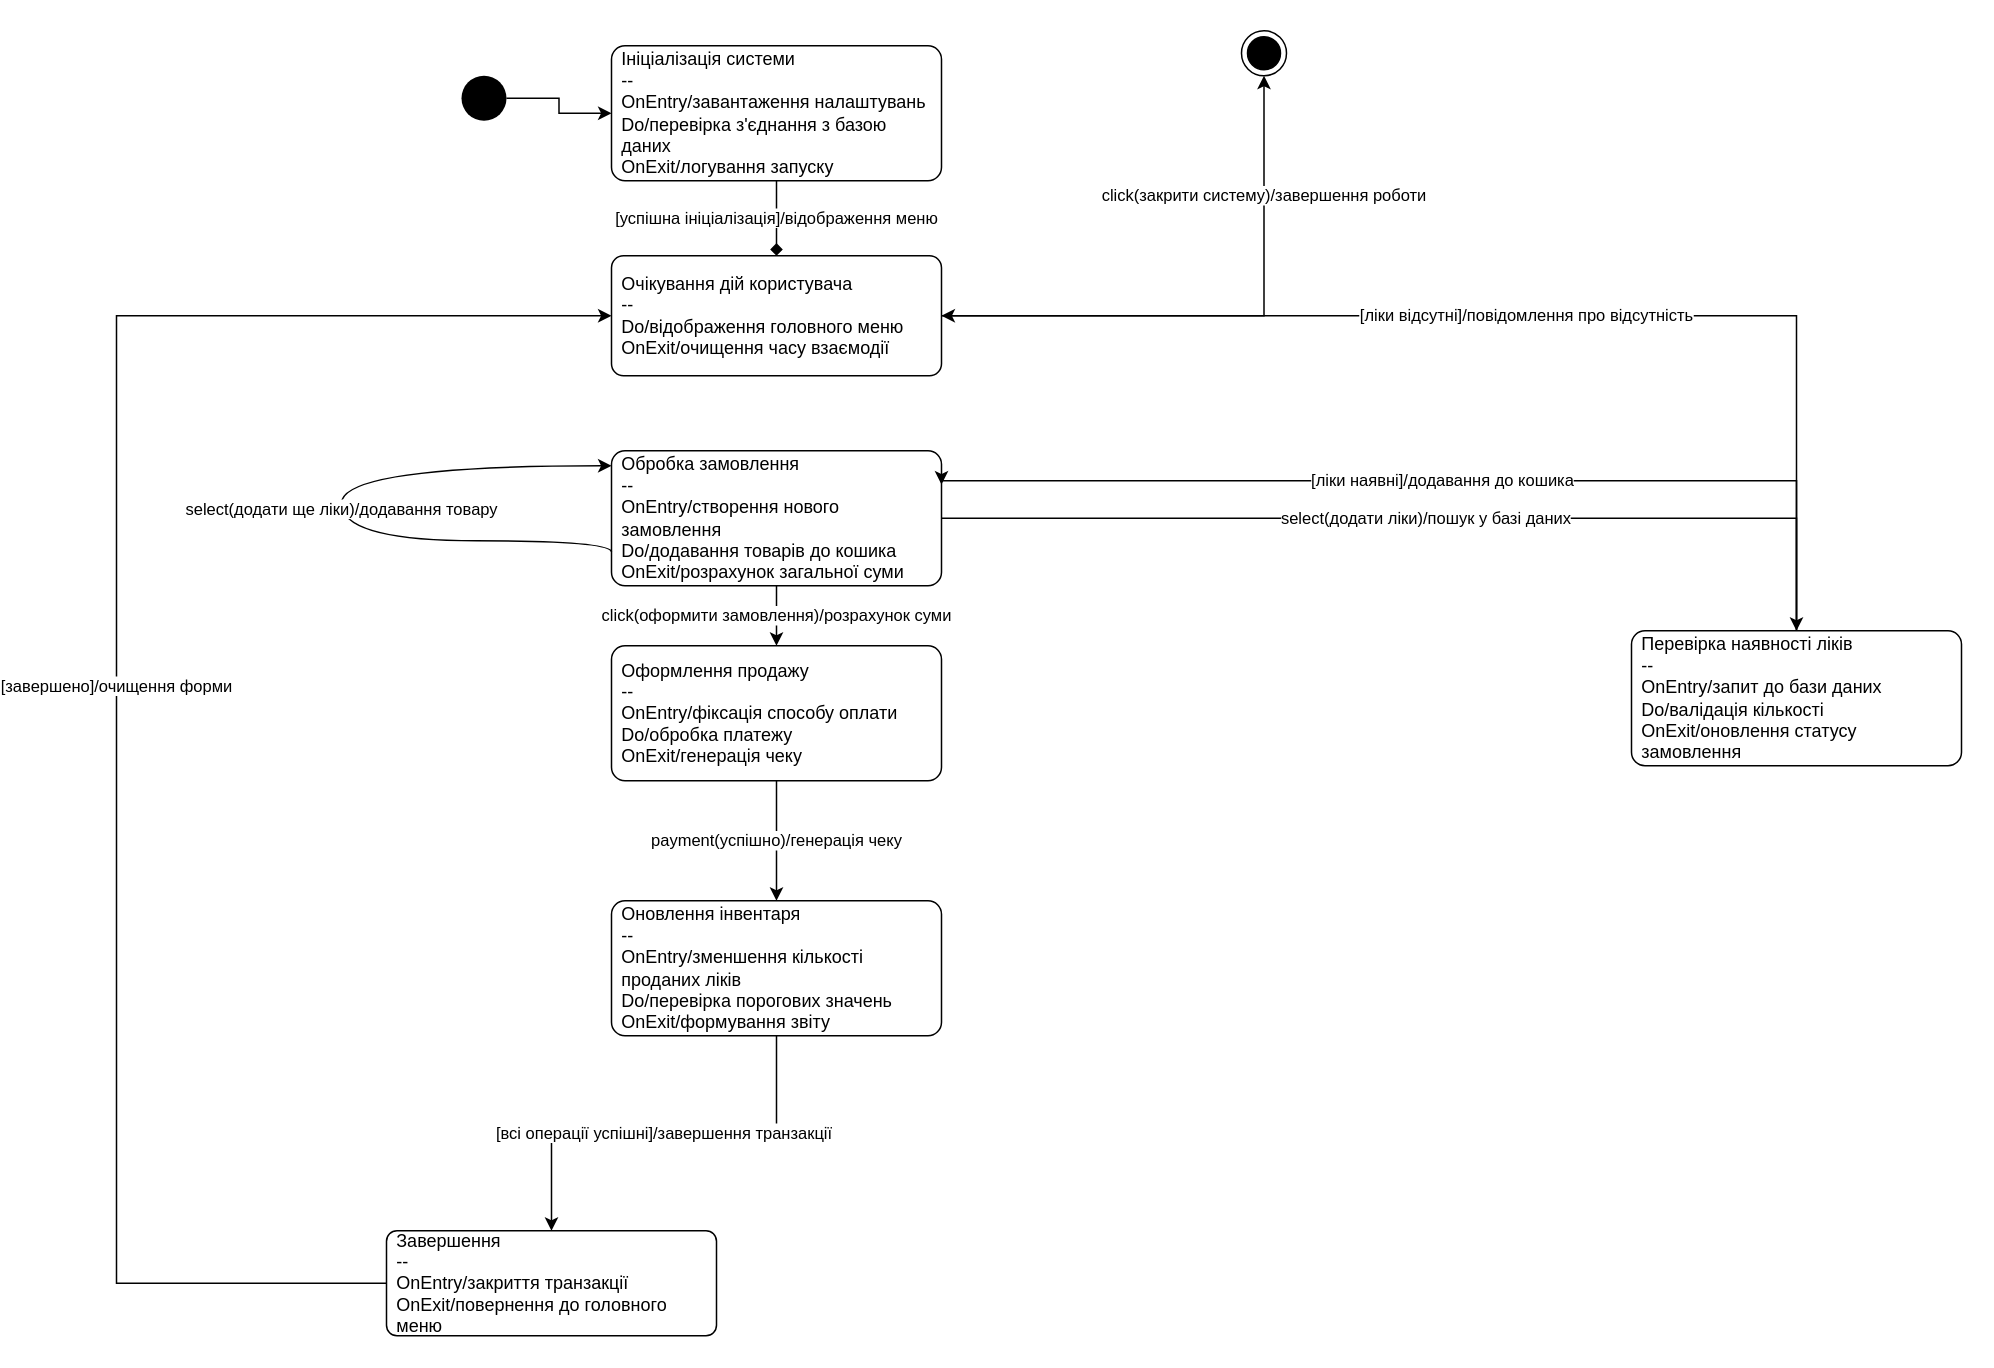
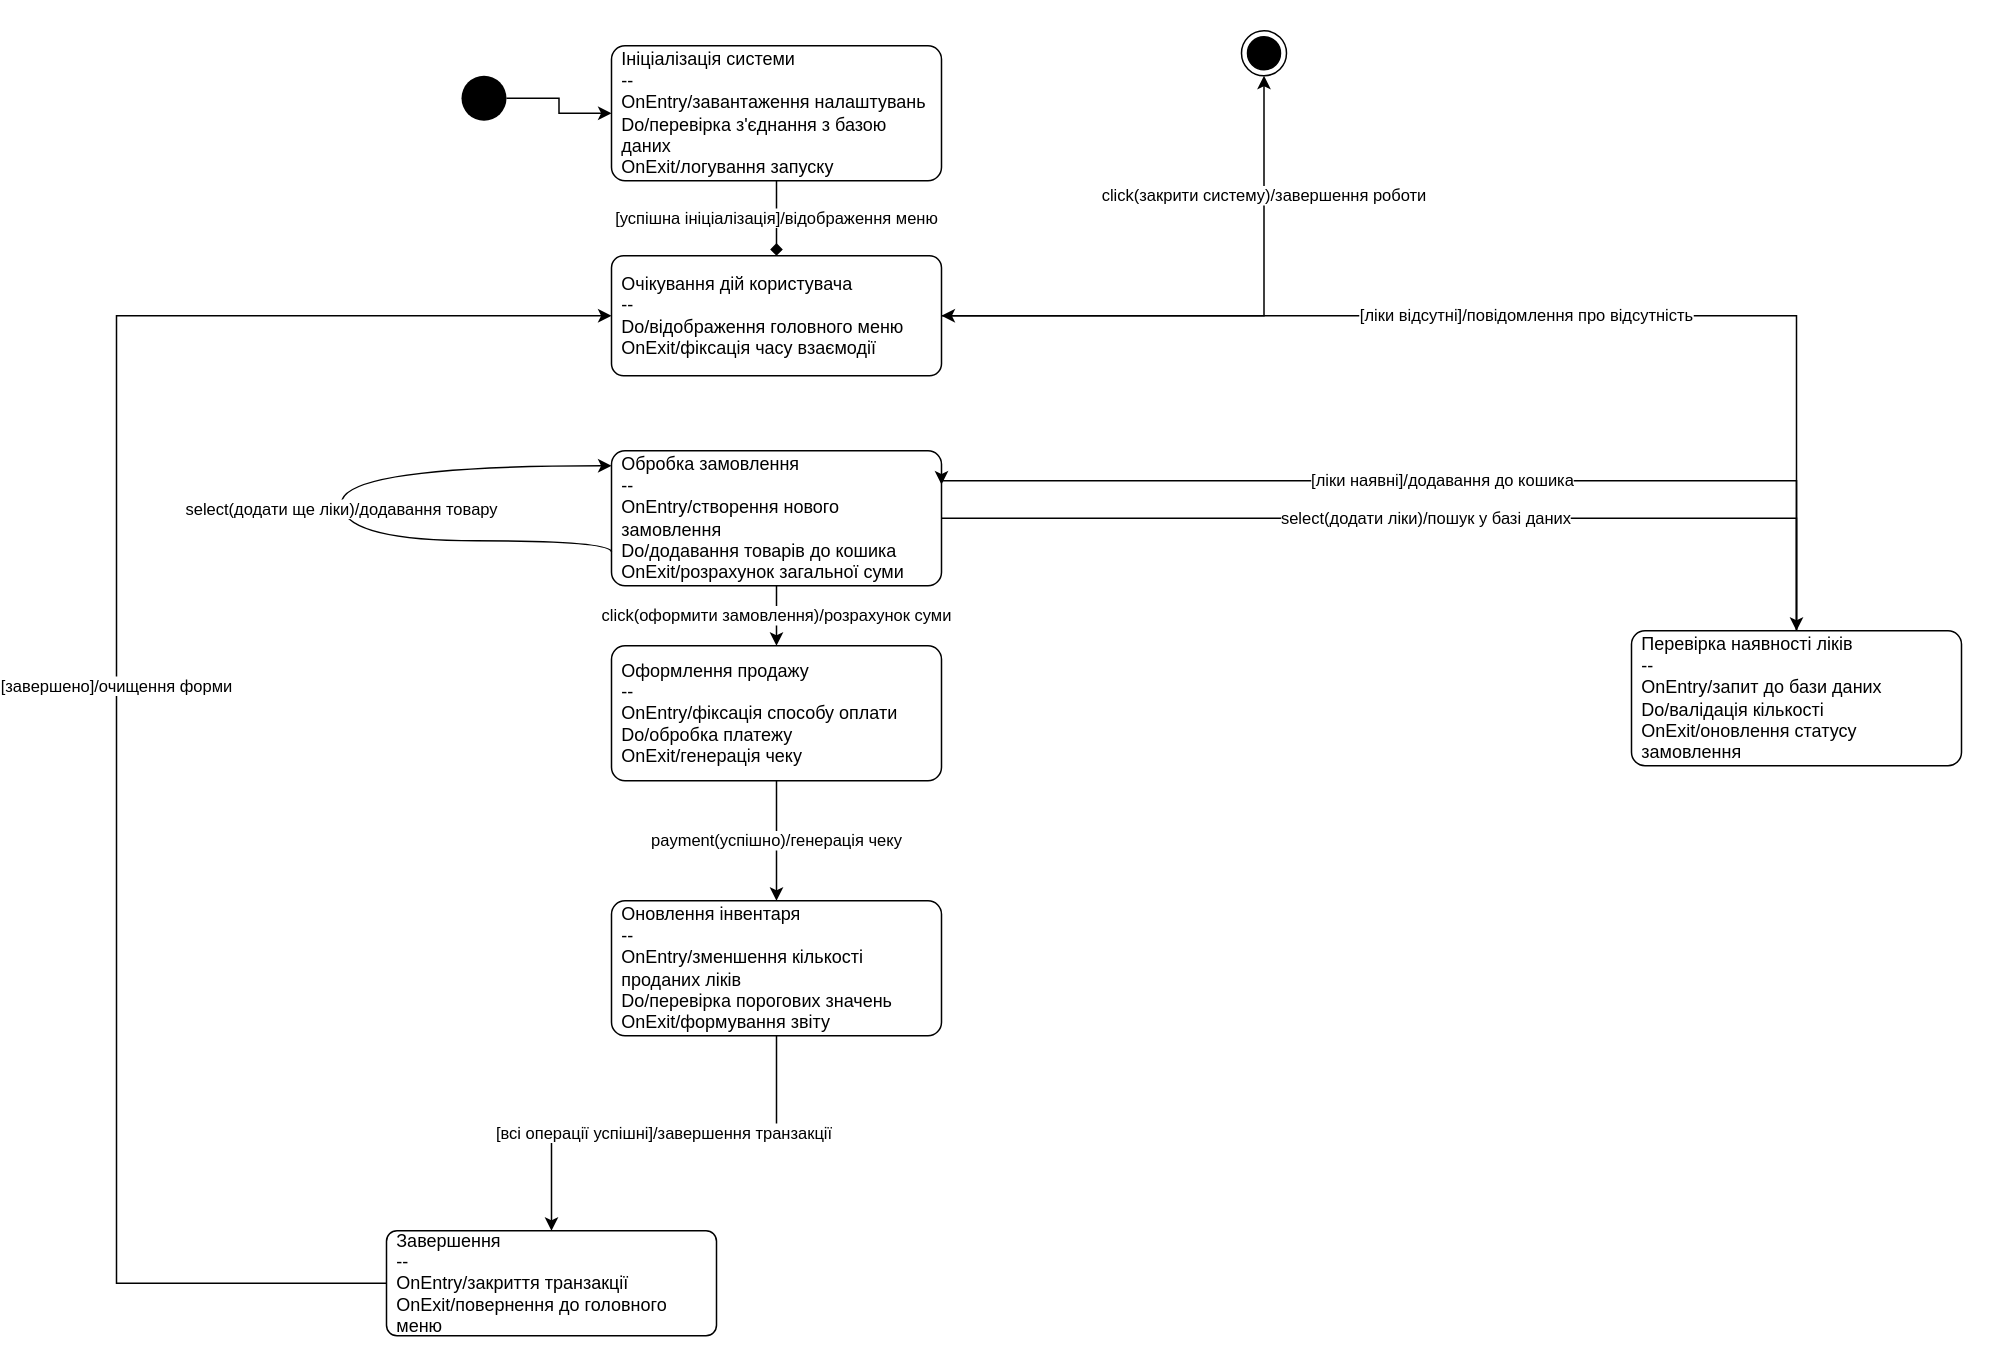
node "Очікування дій користувача -- Do/відображення головного меню OnExit/очищення часу взаємодії": label "Очікування дій користувача -- Do/відображення головного меню OnExit/очищення часу взаємодії" -> "Очікування дій користувача -- Do/відображення головного меню OnExit/фіксація часу взаємодії"
